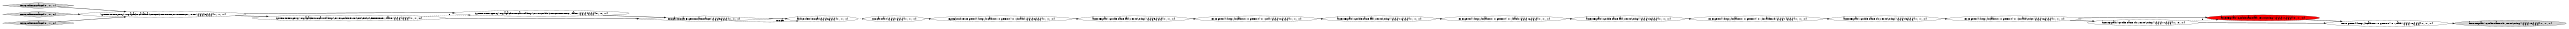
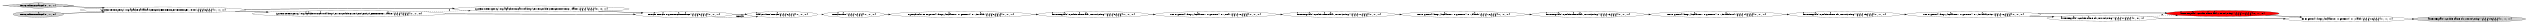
node "testCookiesInstance['1', '0', '0']": removed
node "Tomcat tomcat = getTomcatInstance()@@@5@@@['1', '1', '1']": shape diamond -> ellipse
node "testCookiesInstance['0', '1', '0']": shape diamond -> ellipse
